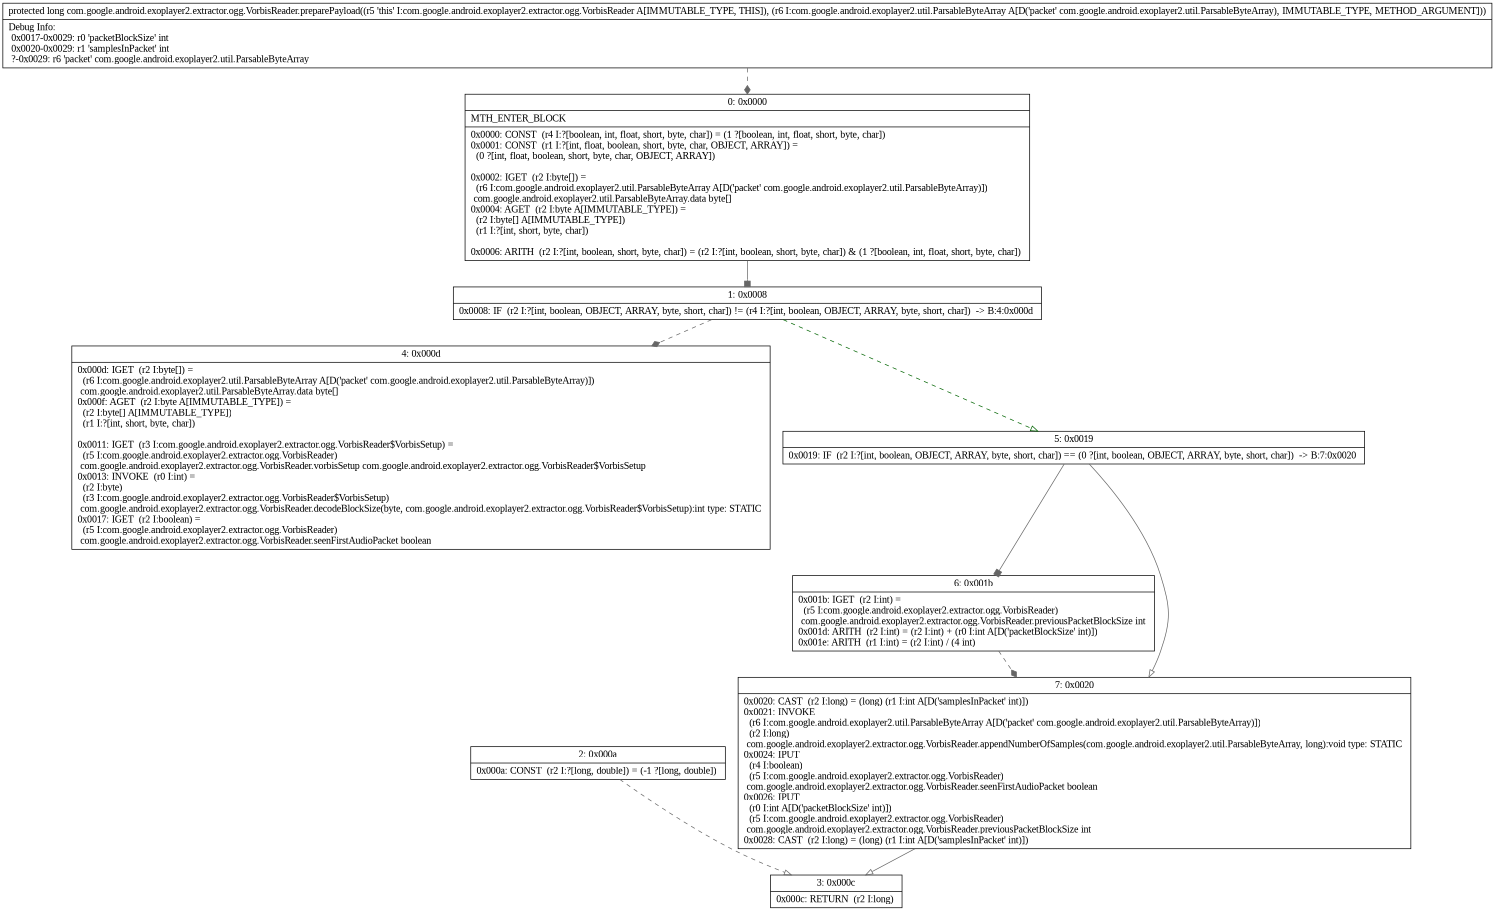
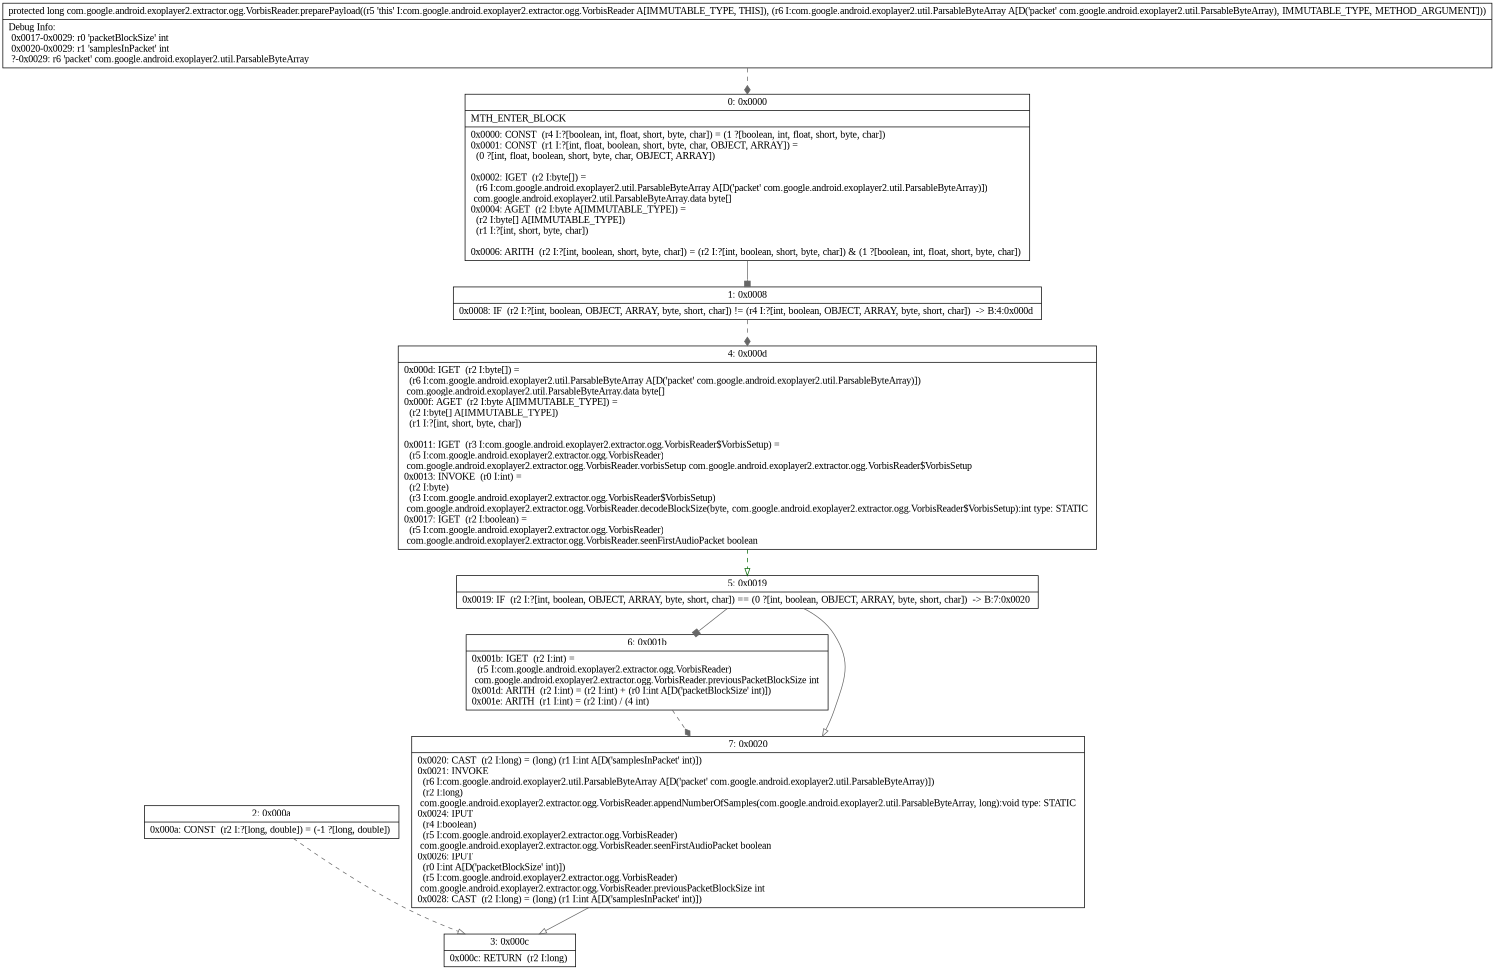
edge "1: 0x0008" -> "5: 0x0019": now "4: 0x000d" -> "5: 0x0019"
